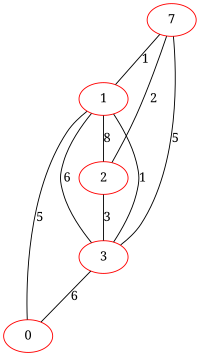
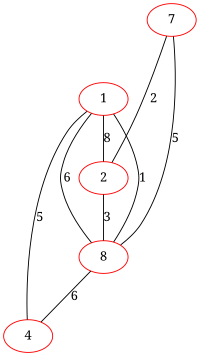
edge "7" -- "1": removed, label "1"
node "3": label "3" -> "8"
node "0": label "0" -> "4"
